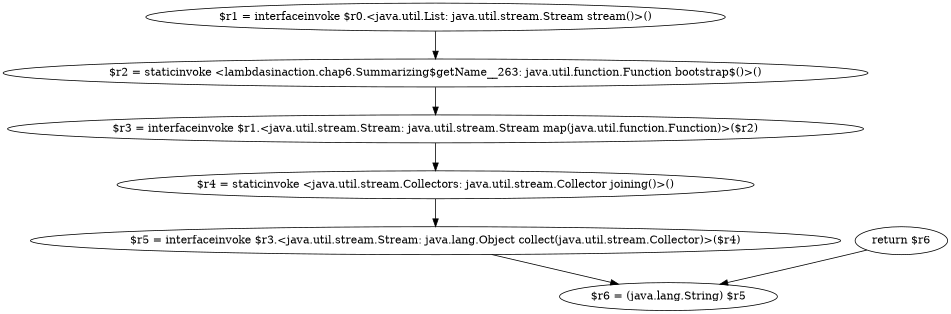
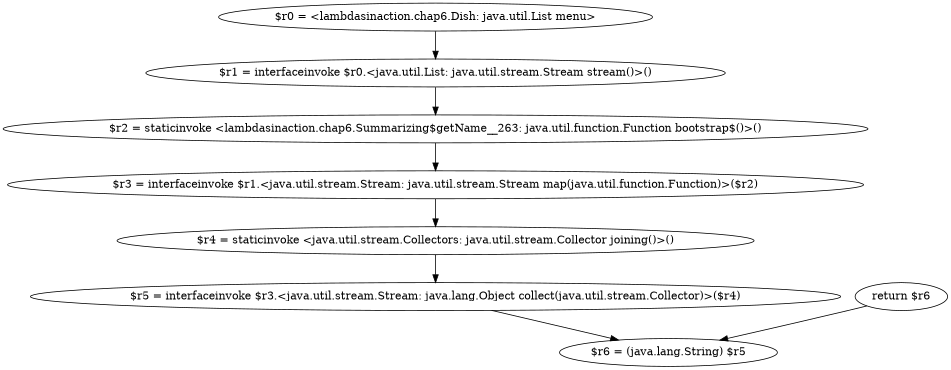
node "$r0 = <lambdasinaction.chap6.Dish: java.util.List menu>": added
